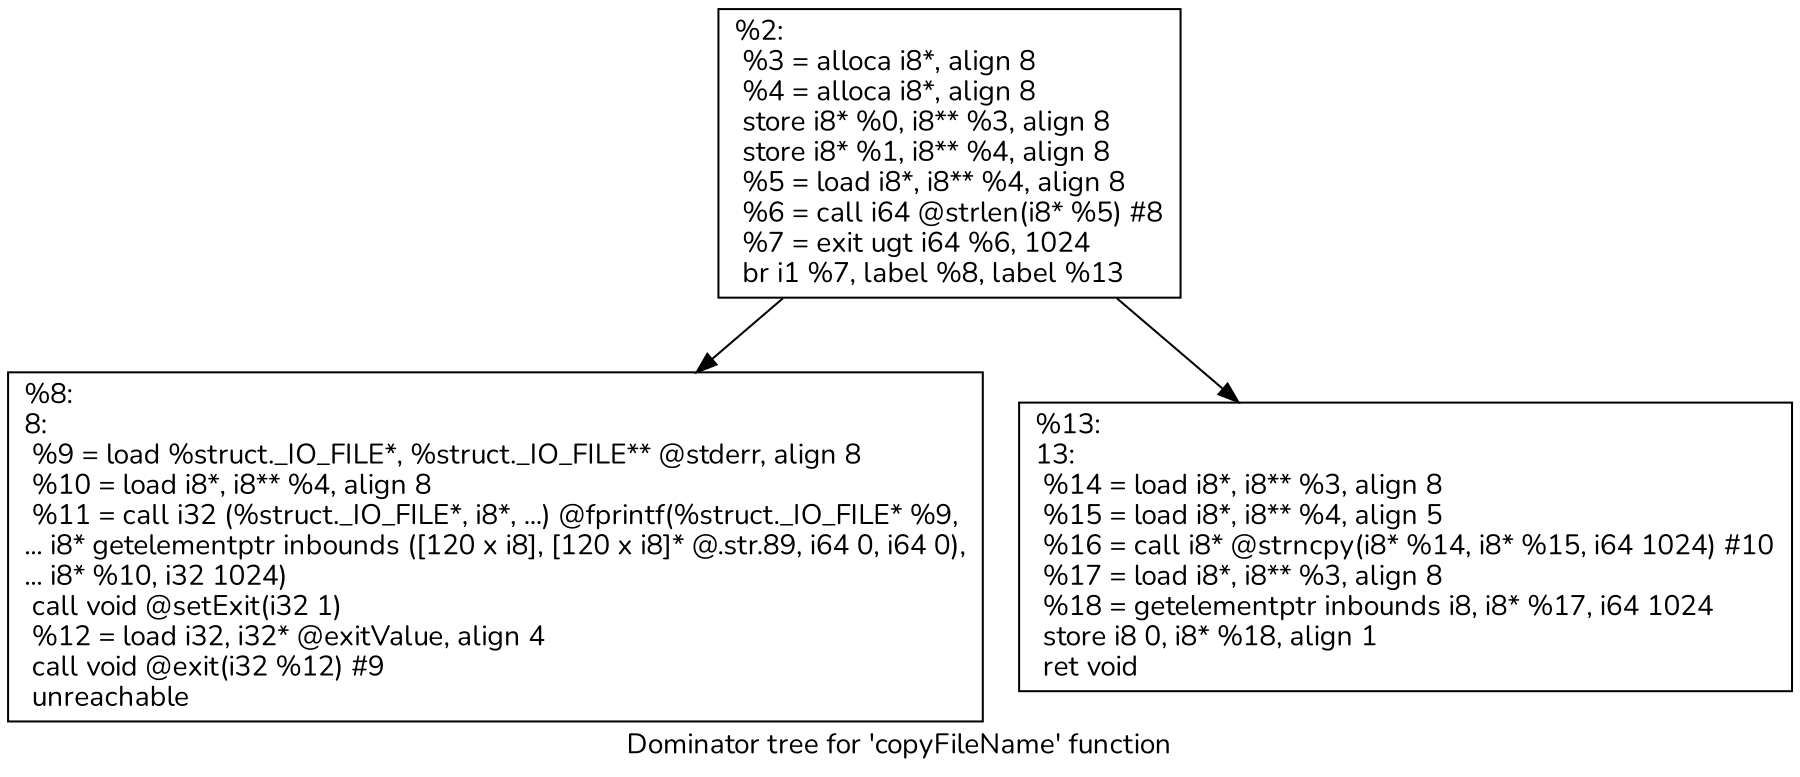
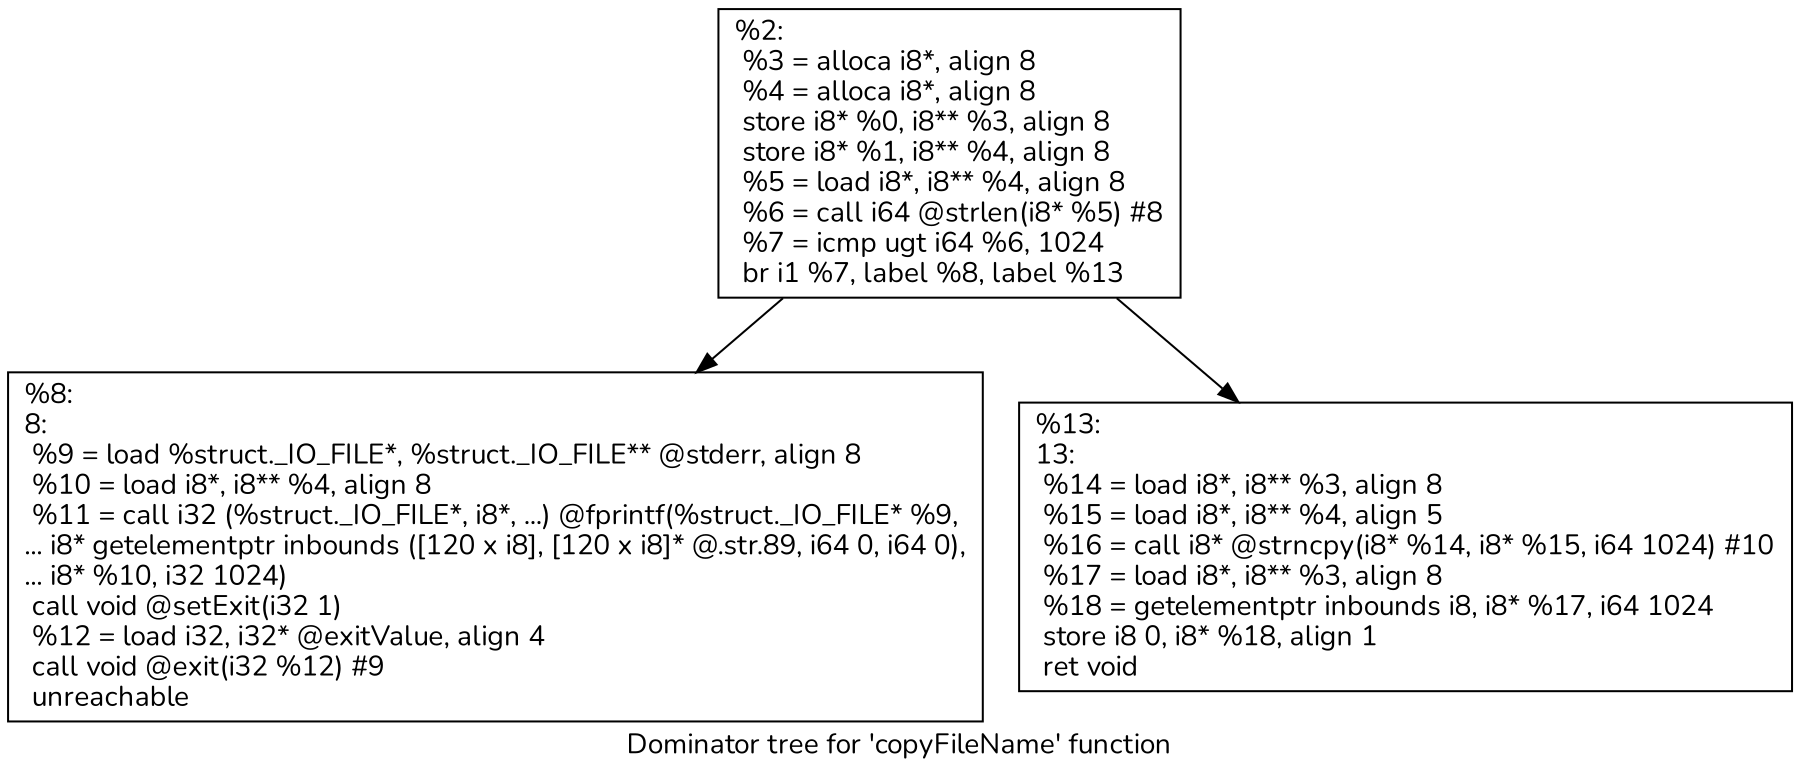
node "%2:": text "%7 = exit ugt i64 %6, 1024" -> "%7 = icmp ugt i64 %6, 1024"
